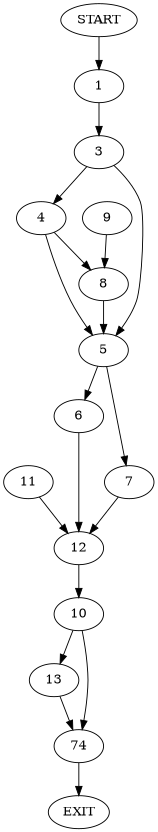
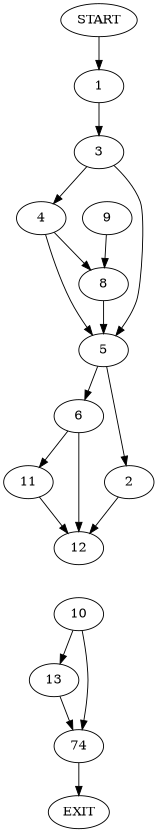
edge "6" -> "11": added
node "7": label "7" -> "2"
edge "12" -> "10": removed
